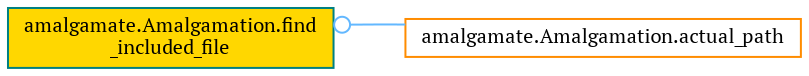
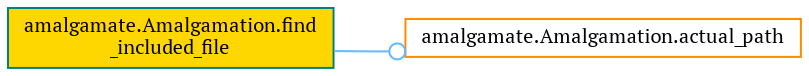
edge "amalgamate.Amalgamation.actual_path" -> "amalgamate.Amalgamation.find _included_file": reversed
